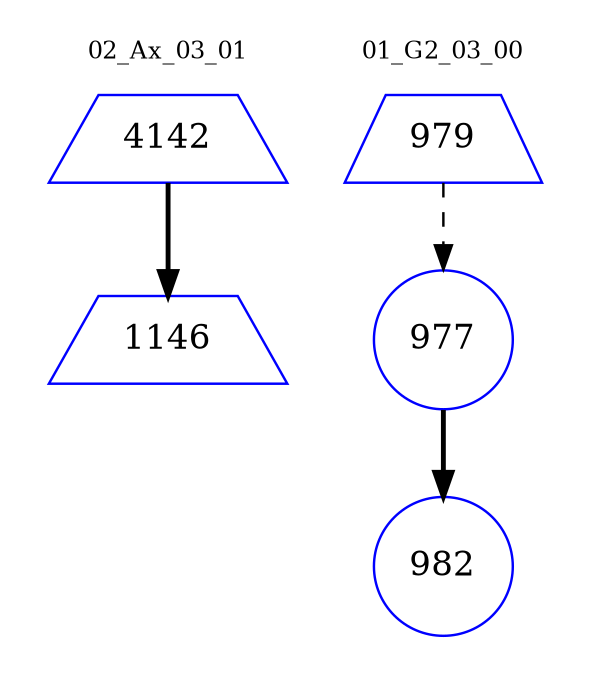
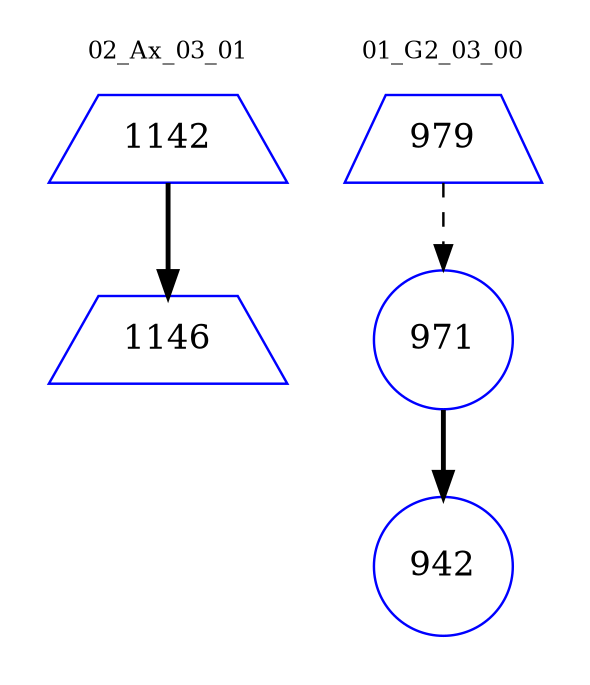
node "4142": label "4142" -> "1142"
node "977": label "977" -> "971"
node "982": label "982" -> "942"
